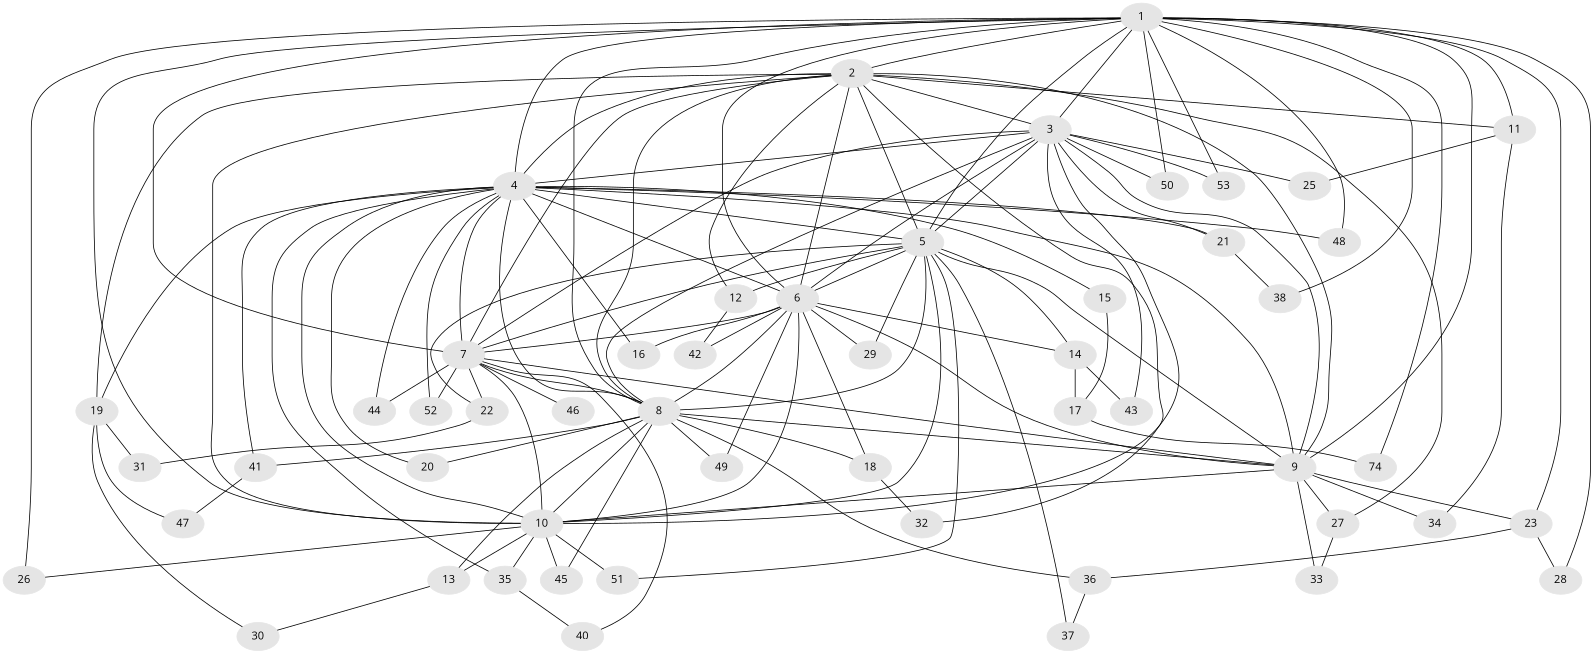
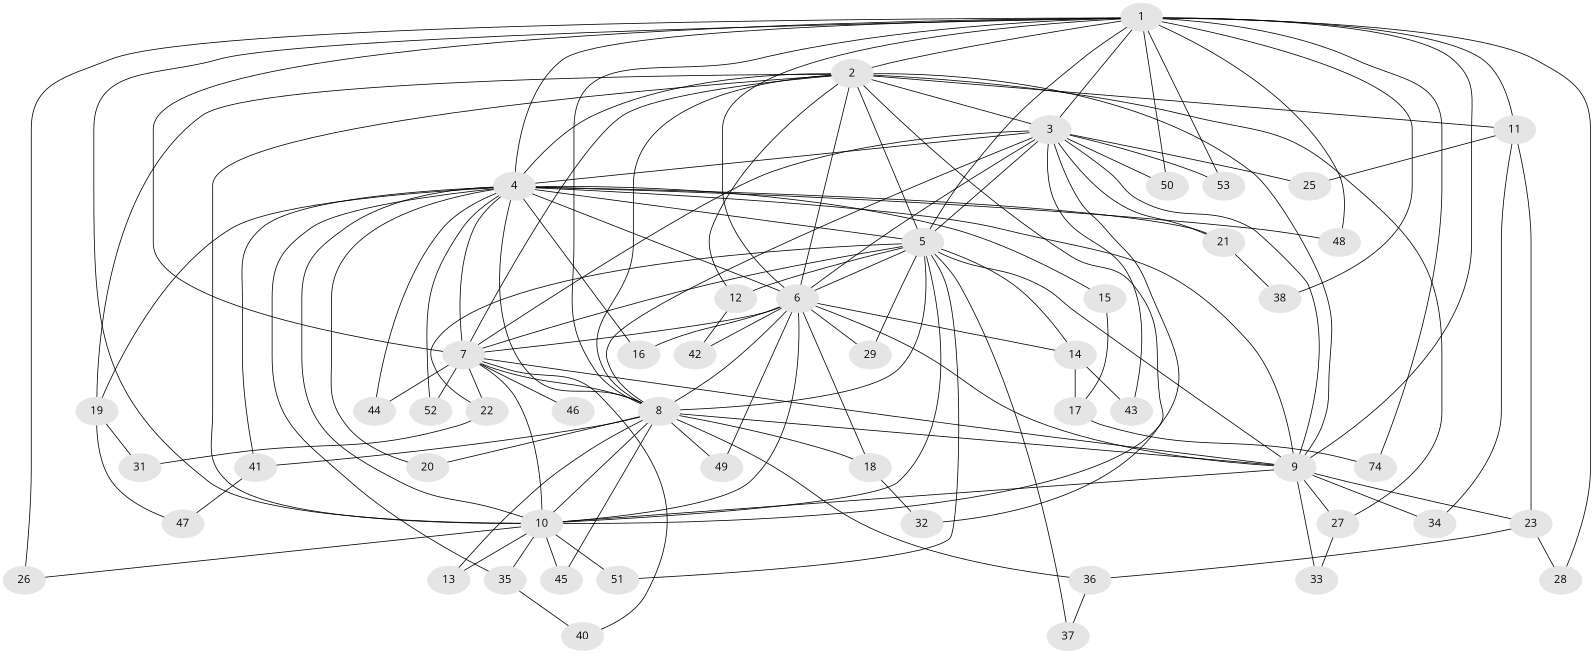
edge "1" -- "23": now "11" -- "23"
node "30": removed
